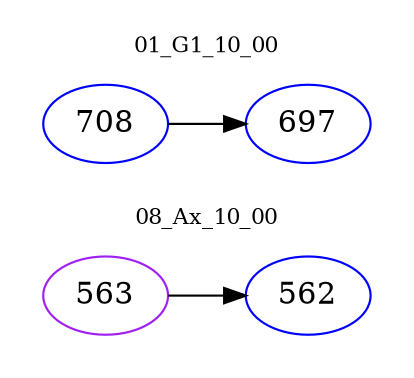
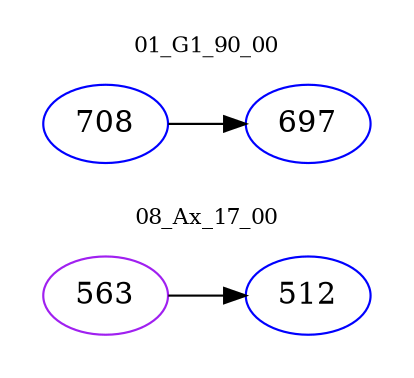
cluster "01_G1_10_00": label "01_G1_10_00" -> "01_G1_90_00"
cluster "08_Ax_10_00": label "08_Ax_10_00" -> "08_Ax_17_00"
node "562": label "562" -> "512"
